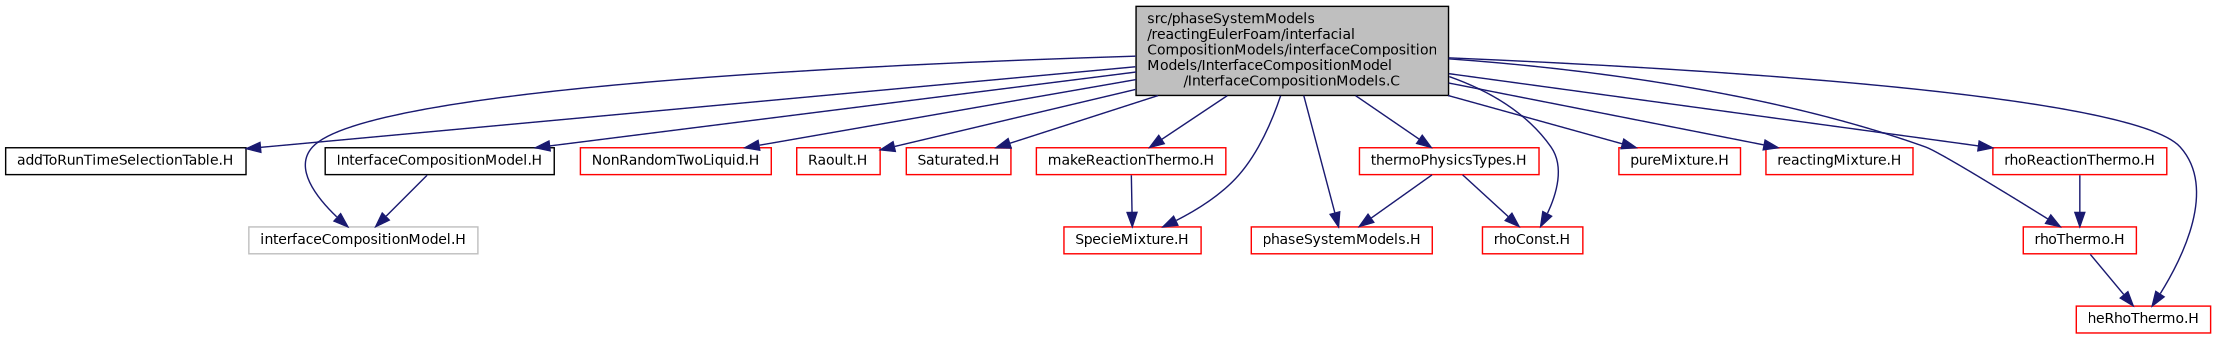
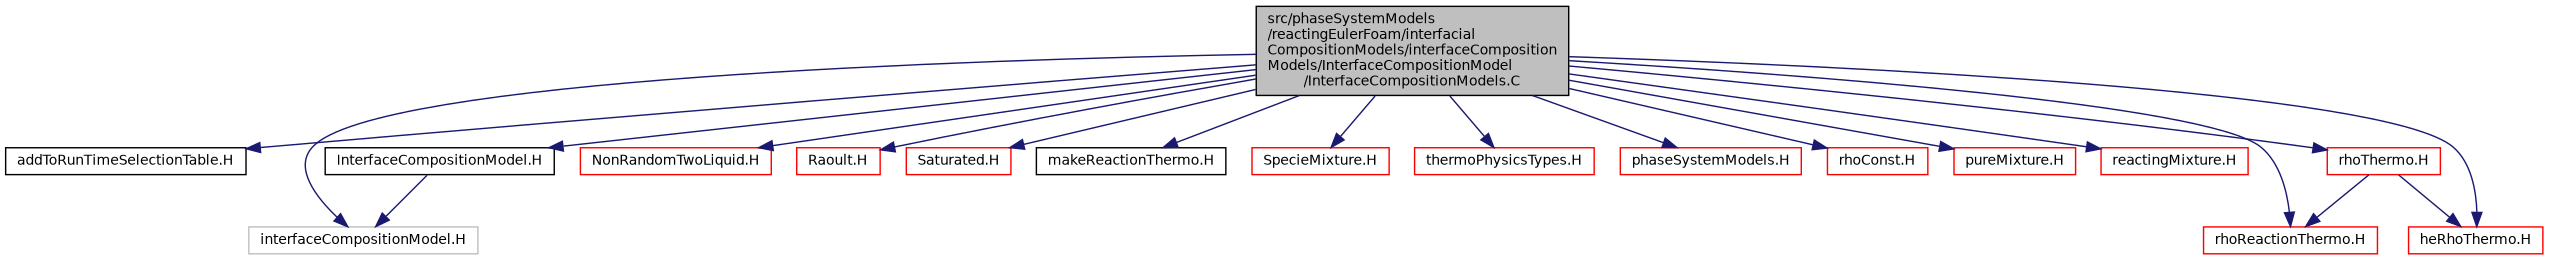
node "makeReactionThermo.H": color red -> black
edge "makeReactionThermo.H" -> "SpecieMixture.H": removed
edge "rhoReactionThermo.H" -> "rhoThermo.H": reversed
edge "thermoPhysicsTypes.H" -> "phaseSystemModels.H": removed
edge "thermoPhysicsTypes.H" -> "rhoConst.H": removed
